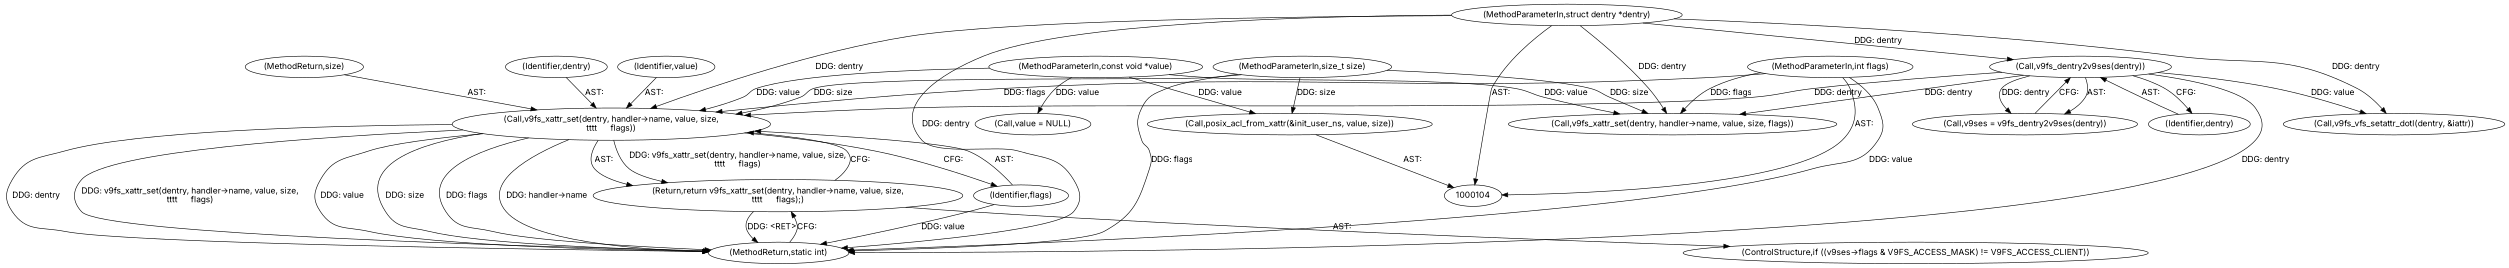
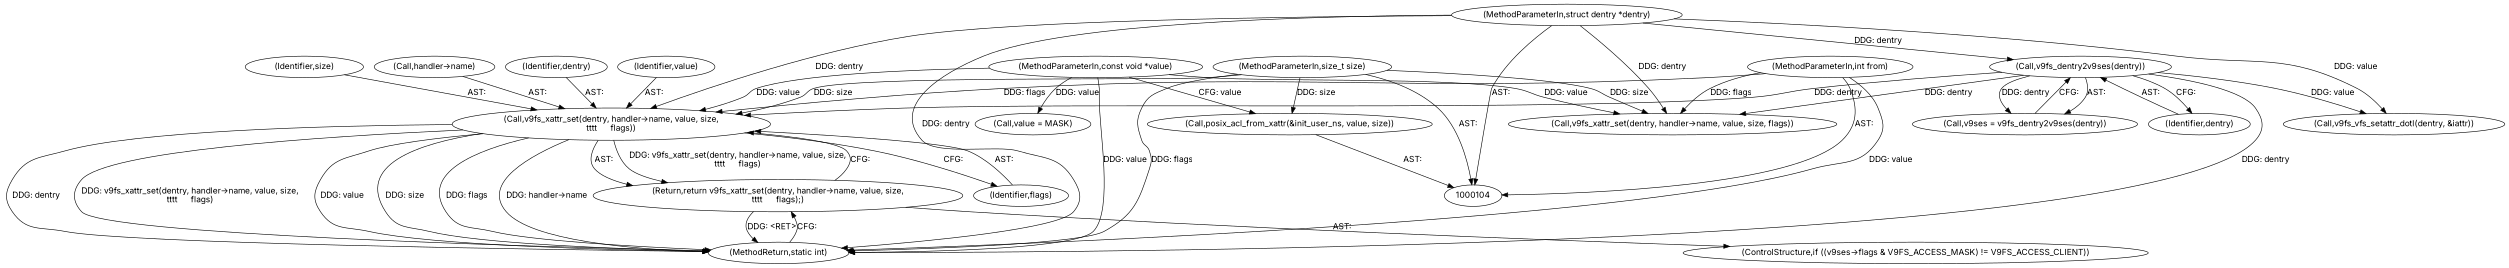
node "(MethodReturn,size)": label "(MethodReturn,size)" -> "(Identifier,size)"
node "(Call,handler->name)": added
node "(MethodParameterIn,int flags)": label "(MethodParameterIn,int flags)" -> "(MethodParameterIn,int from)"
edge "(MethodParameterIn,struct dentry *dentry)" -> "(Call,v9fs_vfs_setattr_dotl(dentry, &iattr))": label "DDG: dentry" -> "DDG: value"
edge "(MethodParameterIn,const void *value)" -> "(Call,posix_acl_from_xattr(&init_user_ns, value, size))": label "DDG: value" -> "CFG: value"
edge "(MethodParameterIn,size_t size)" -> "1000104": added, label "AST:"
node "(Call,value = NULL)": label "(Call,value = NULL)" -> "(Call,value = MASK)"
edge "(Identifier,flags)" -> "(MethodReturn,static int)": now "(MethodParameterIn,const void *value)" -> "(MethodReturn,static int)"
